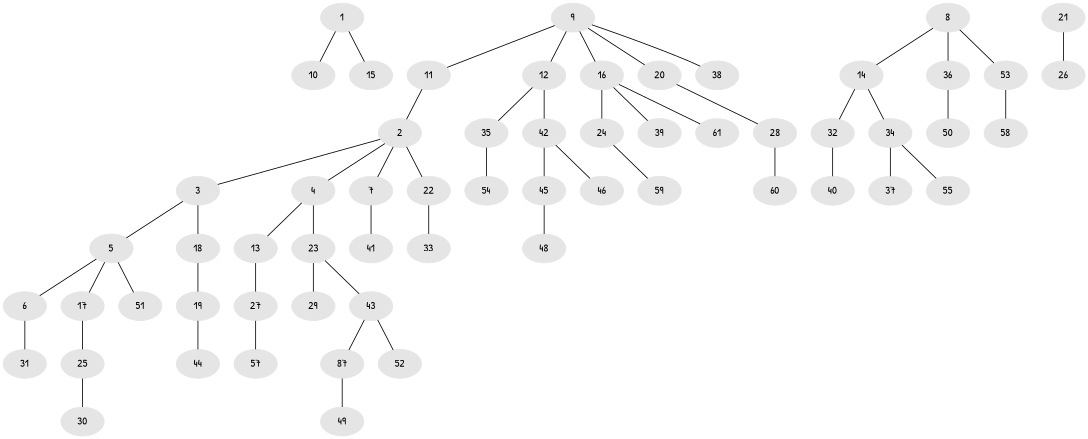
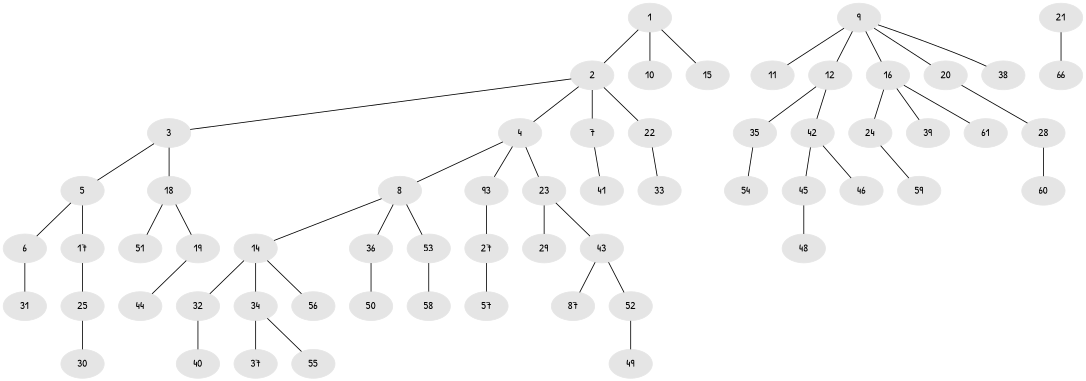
node "26": label "26" -> "66"
edge "11" -- "2": now "1" -- "2"
edge "4" -- "8": added
node "13": label "13" -> "93"
edge "5" -- "51": now "18" -- "51"
node "56": added
edge "87" -- "49": now "52" -- "49"
